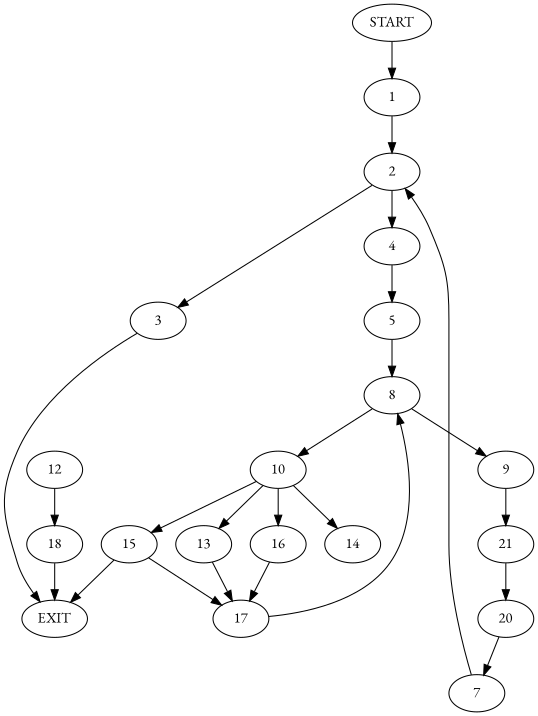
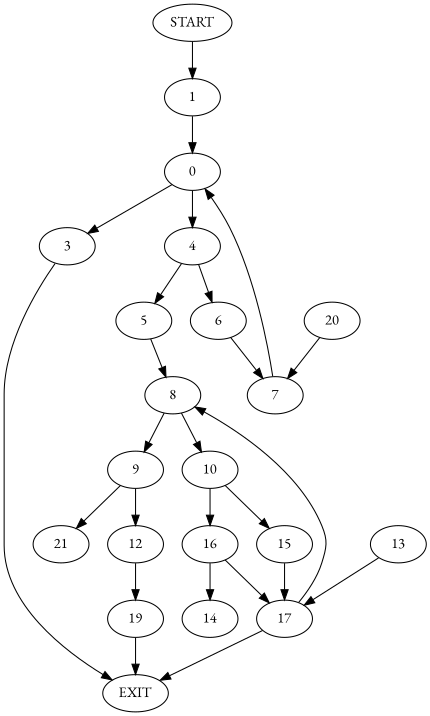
node "2": label "2" -> "0"
node "6": added
edge "9" -> "12": added
edge "10" -> "13": removed
edge "10" -> "14": now "16" -> "14"
node "18": label "18" -> "19"
edge "21" -> "20": removed
edge "15" -> "EXIT": now "17" -> "EXIT"
